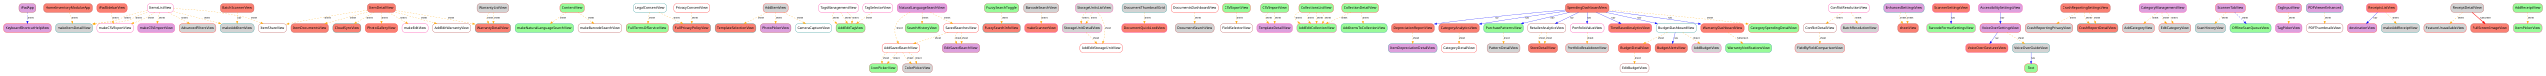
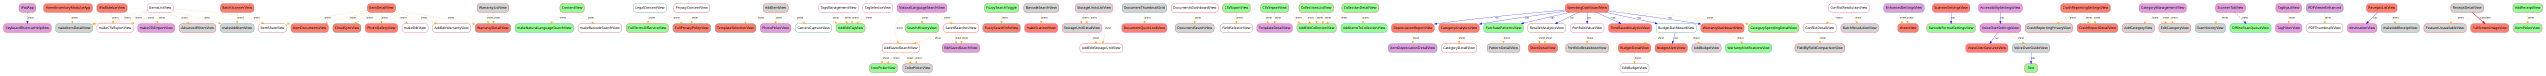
edge "BatchScannerView" -> "makeAddItemView": label "nav" -> "sheet"
edge "WarrantyDashboardView" -> "WarrantyNotificationsView": label "fullscreen" -> "sheet"
